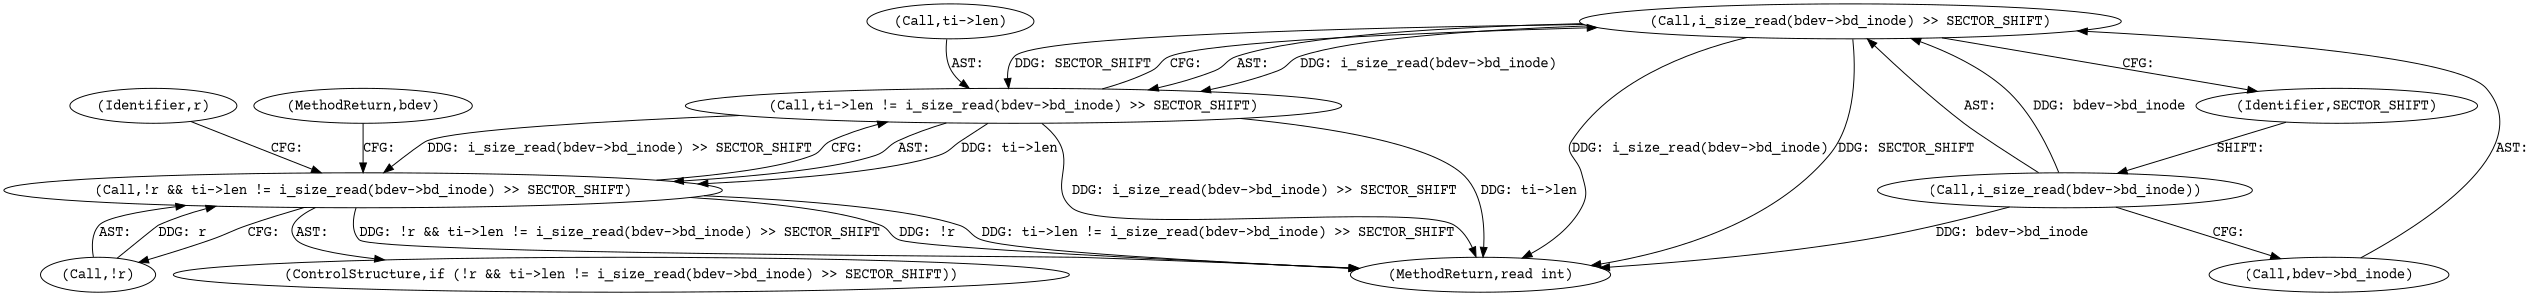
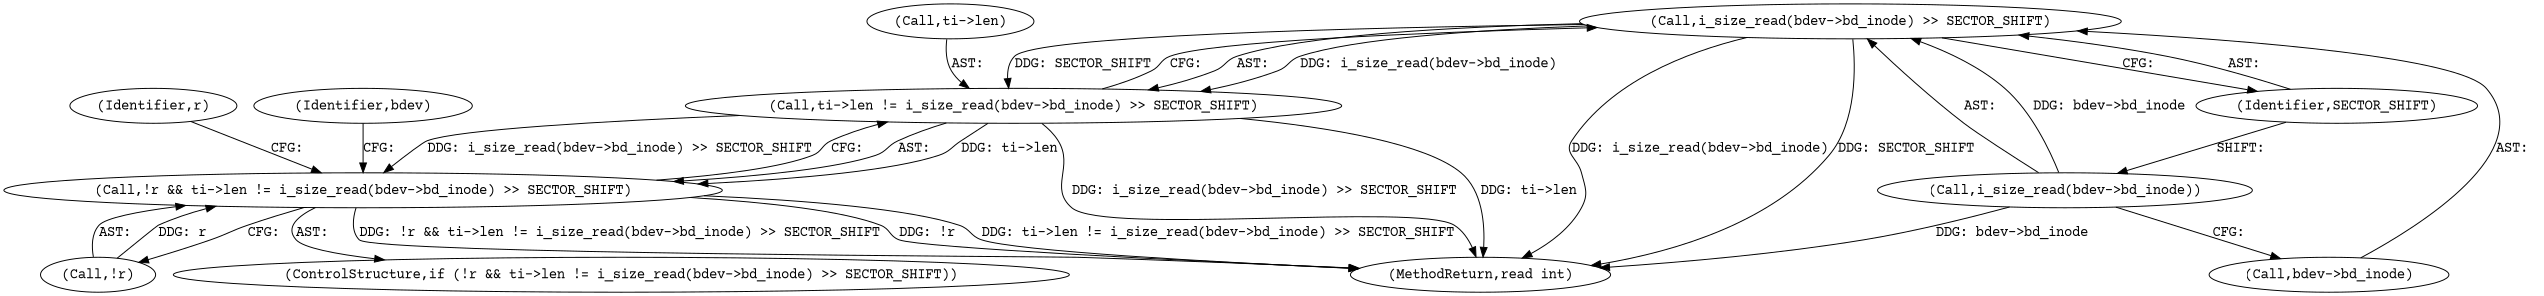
edge "(Identifier,SECTOR_SHIFT)" -> "(Call,i_size_read(bdev->bd_inode) >> SECTOR_SHIFT)": added, label "AST:"
node "(MethodReturn,bdev)": label "(MethodReturn,bdev)" -> "(Identifier,bdev)"
